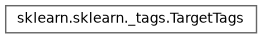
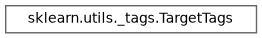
node "sklearn.sklearn._tags.TargetTags": label "sklearn.sklearn._tags.TargetTags" -> "sklearn.utils._tags.TargetTags"
